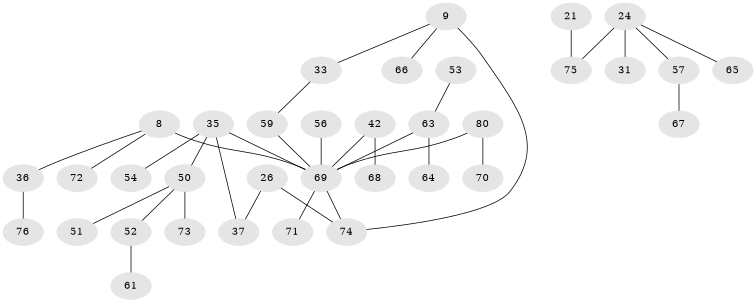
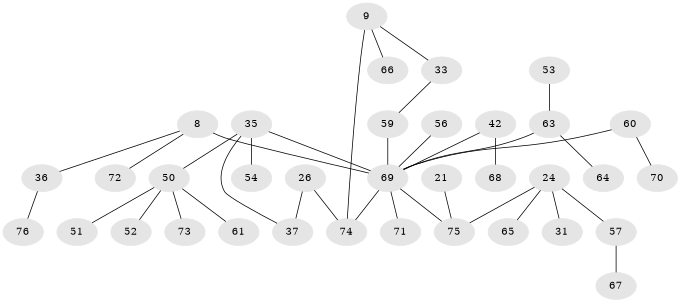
node "80": label "80" -> "60"
edge "69" -- "75": added
edge "52" -- "61": now "50" -- "61"
